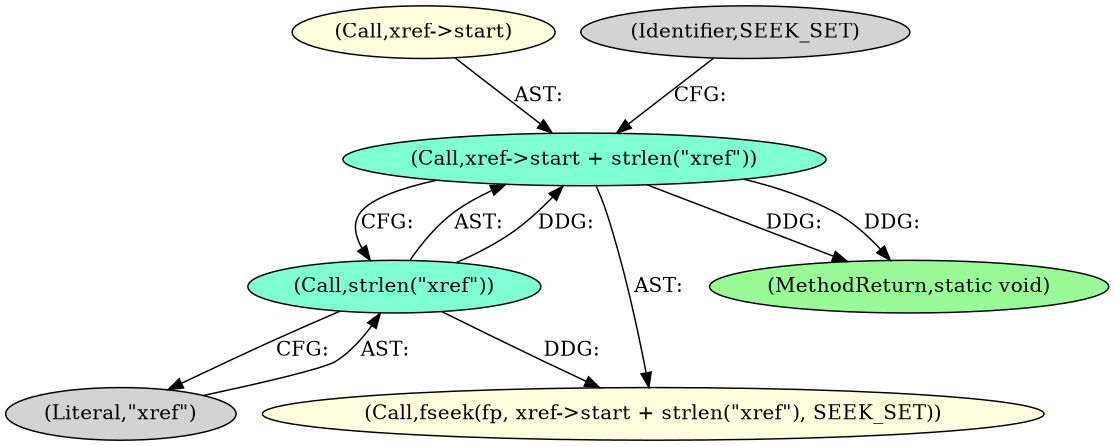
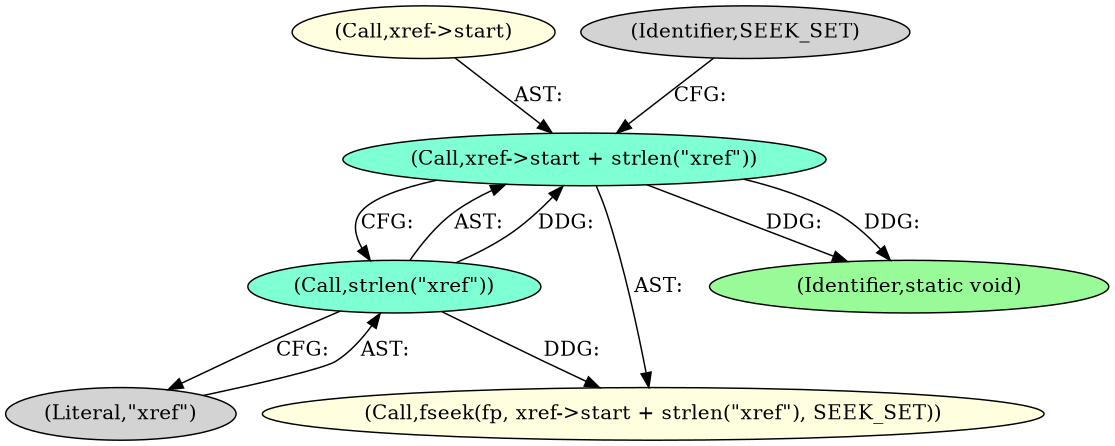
node "(MethodReturn,static void)": label "(MethodReturn,static void)" -> "(Identifier,static void)"
